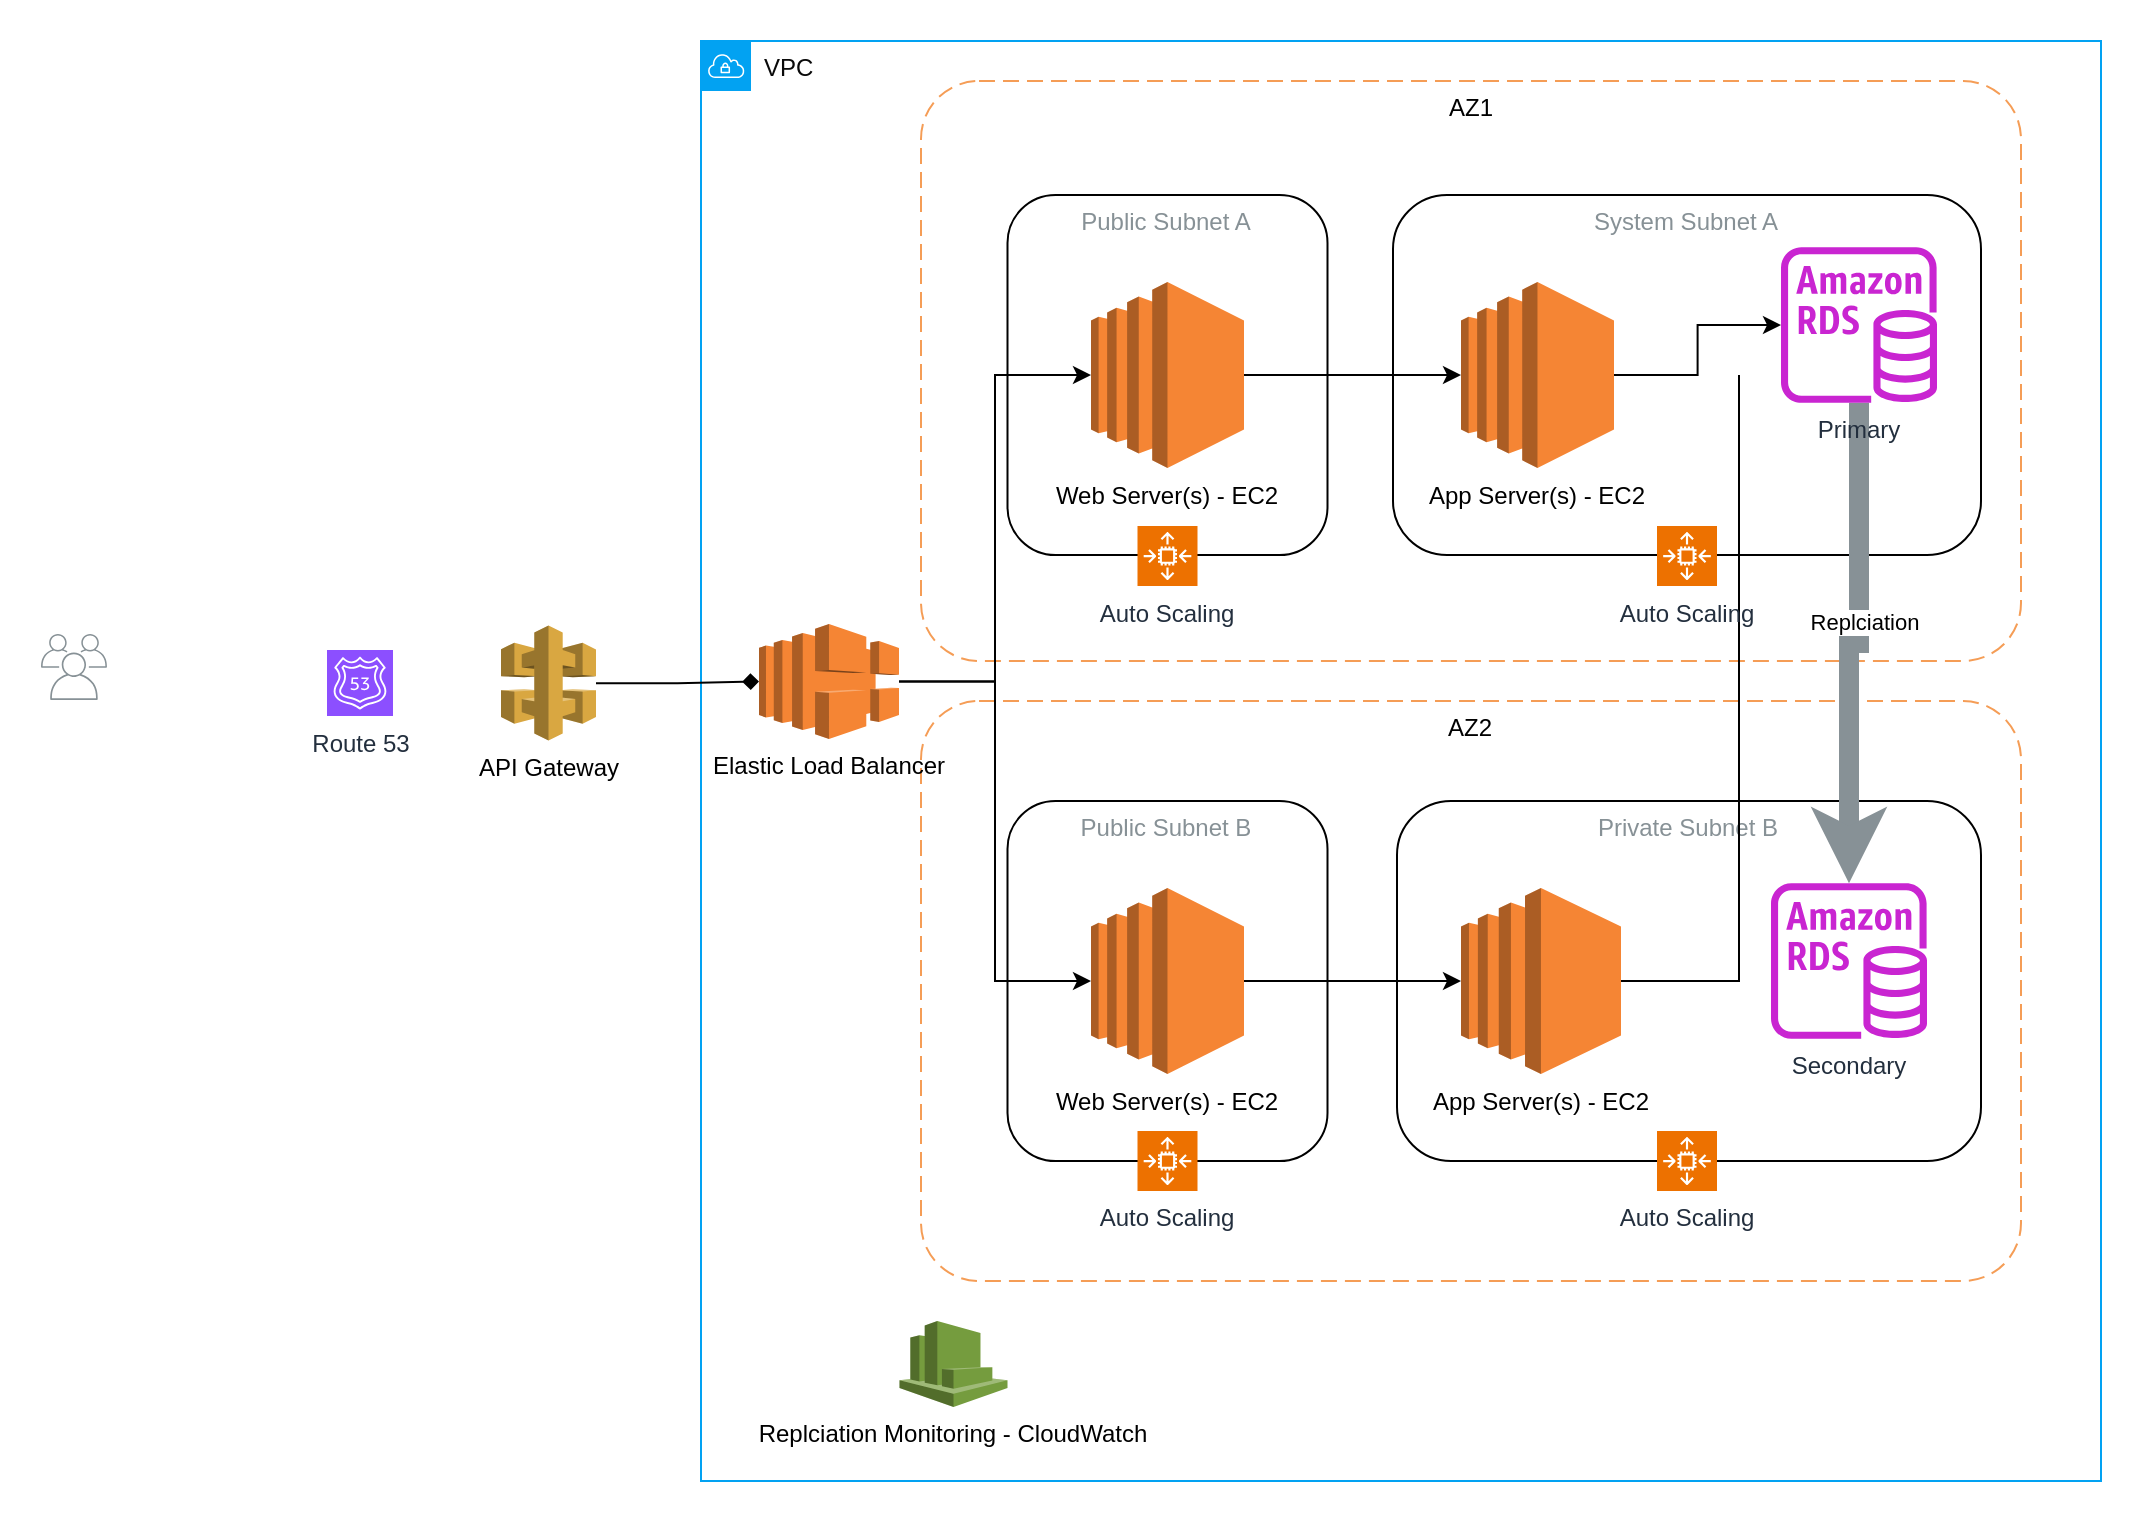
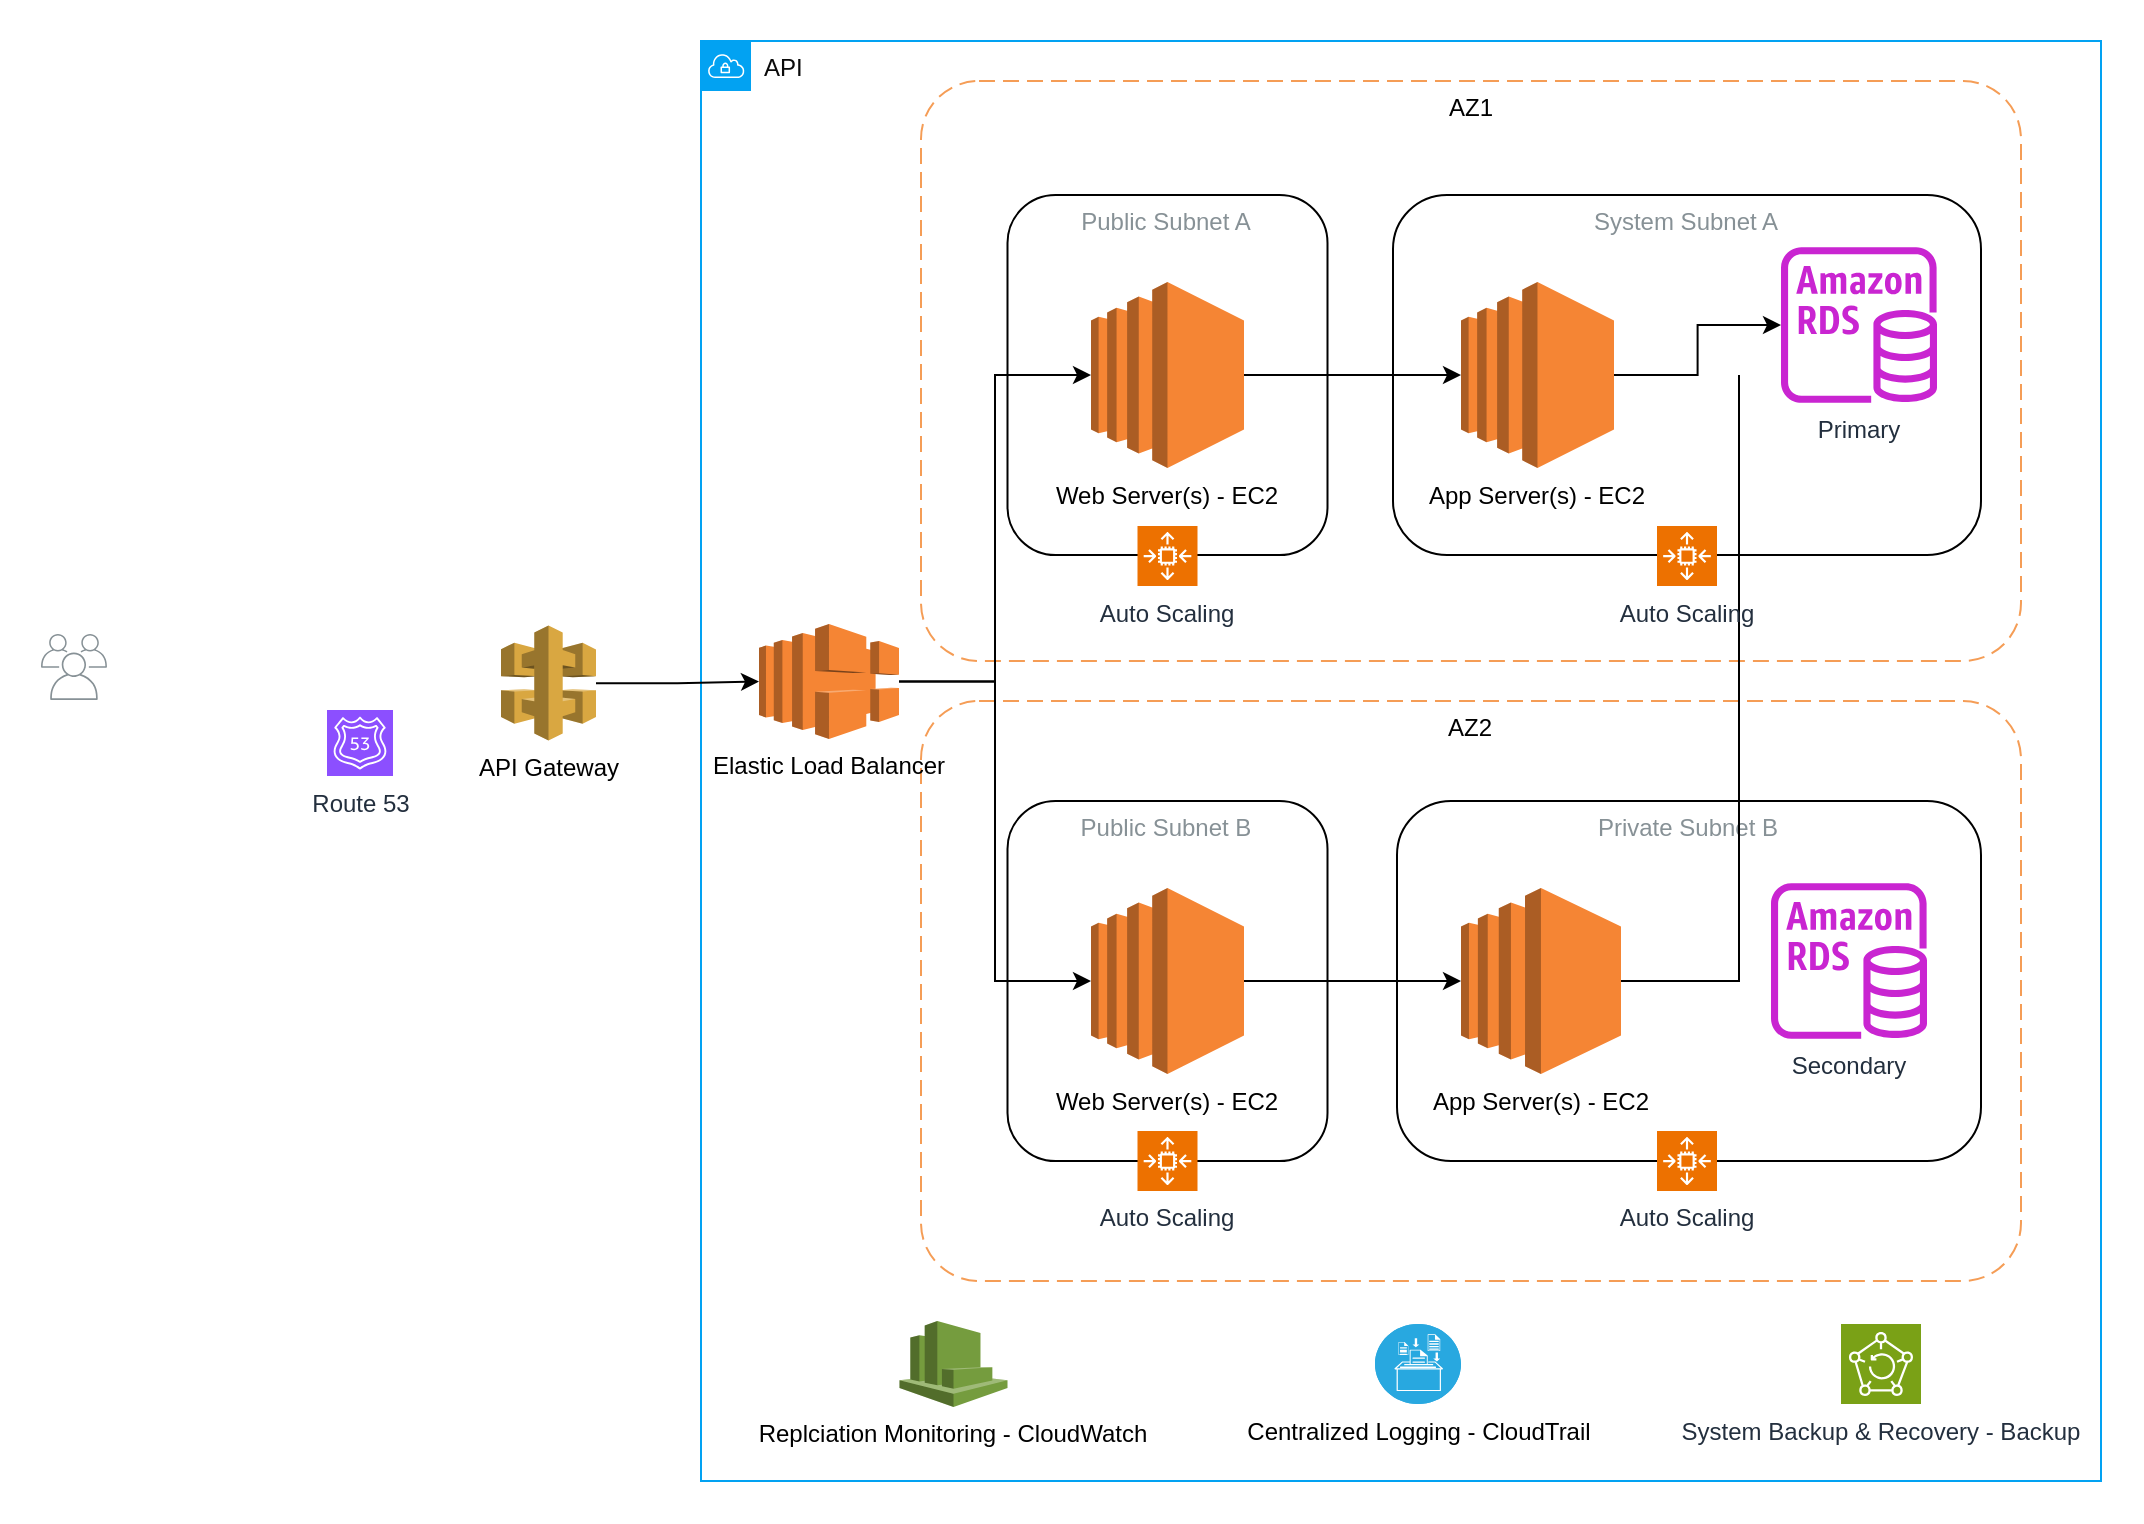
node "VPC": label "VPC" -> "API"
edge "Primary" -> "Secondary": removed, label "Replciation"
edge "API Gateway" -> "Elastic Load Balancer": arrowhead diamond -> classic
node "Route 53": moved (360, 683) -> (360, 743)
node "Centralized Logging - CloudTrail": added
node "System Backup & Recovery - Backup": added
